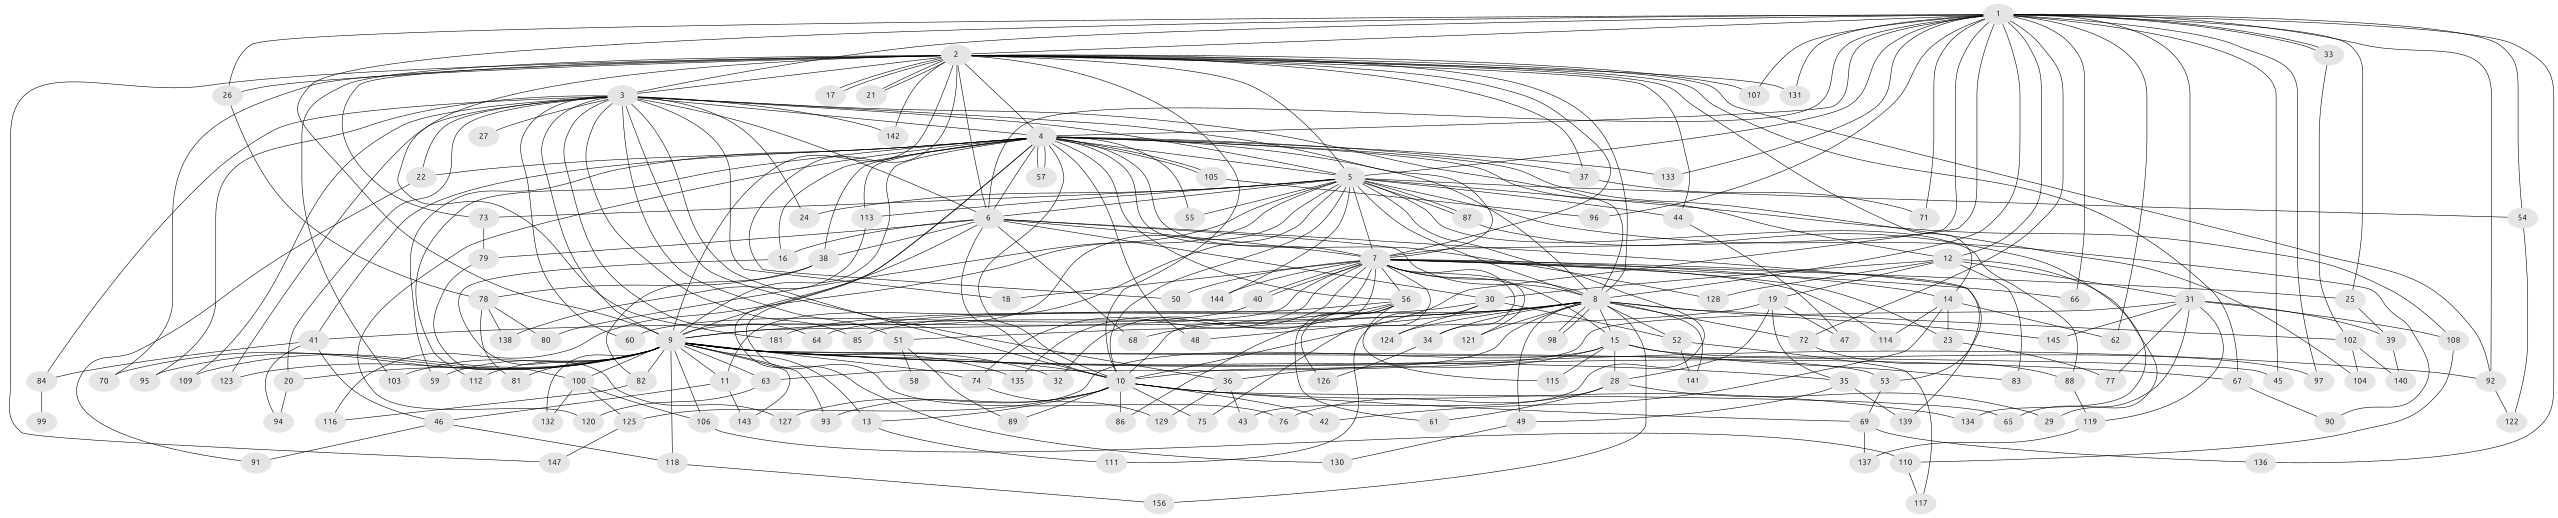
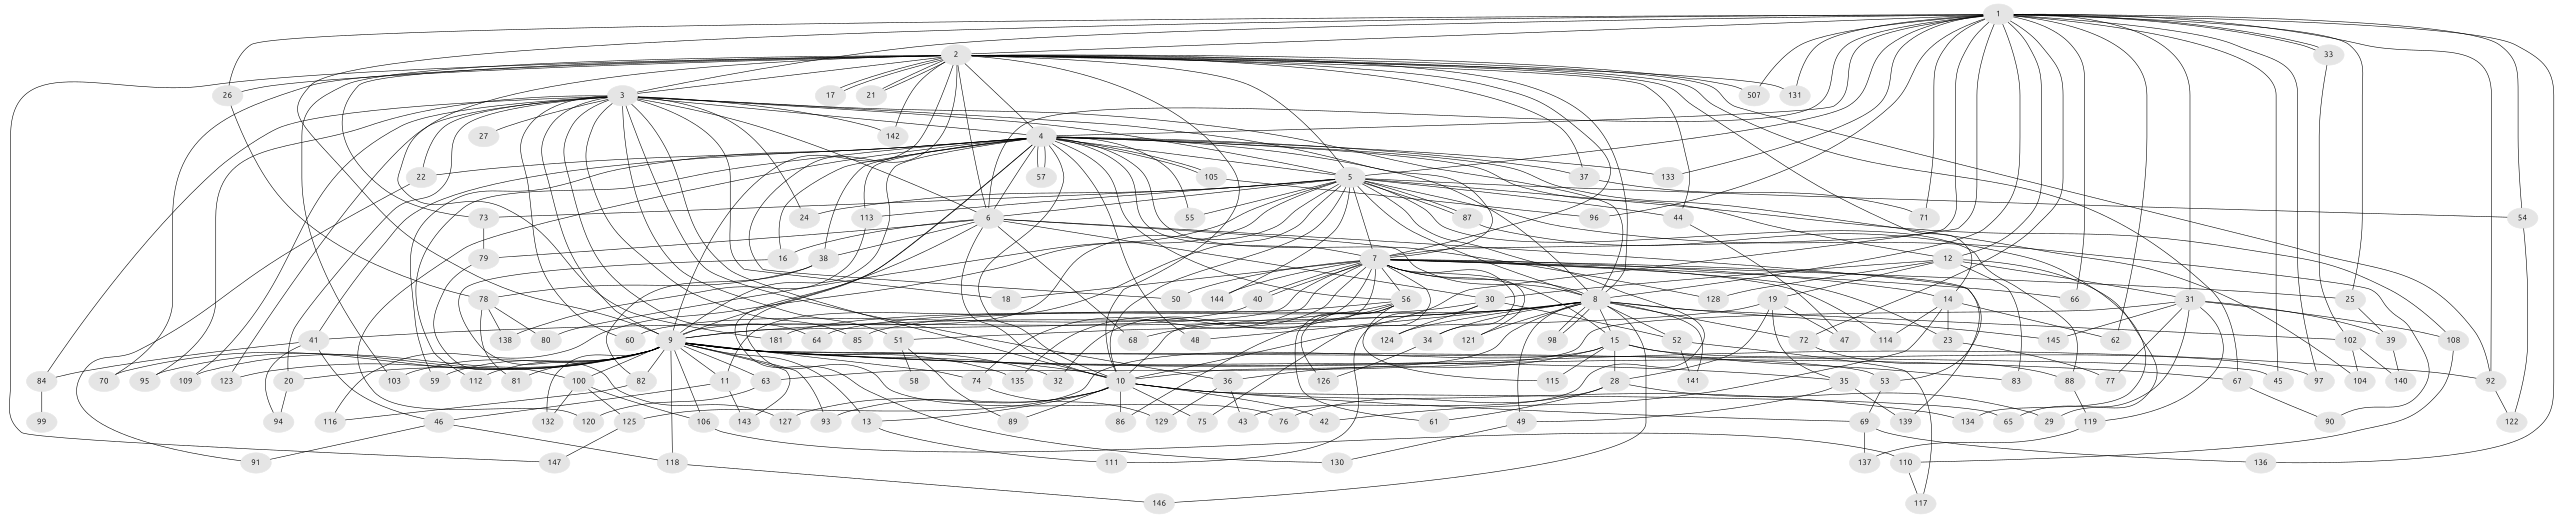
node "107": label "107" -> "507"
edge "6" -- "7": removed
node "156": label "156" -> "146"
